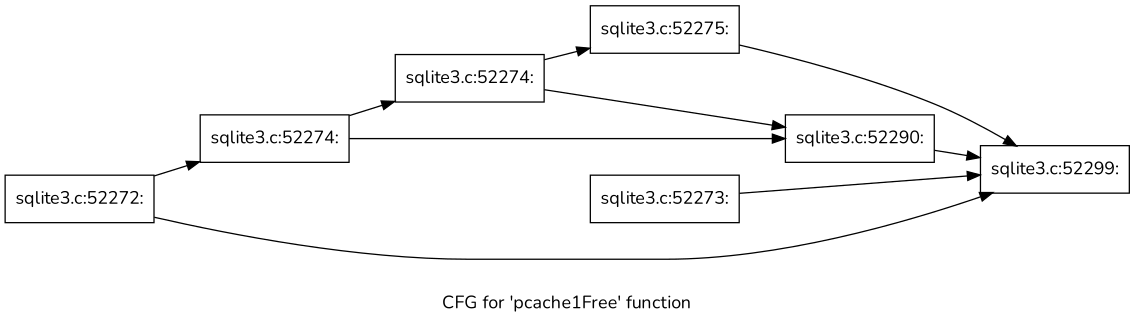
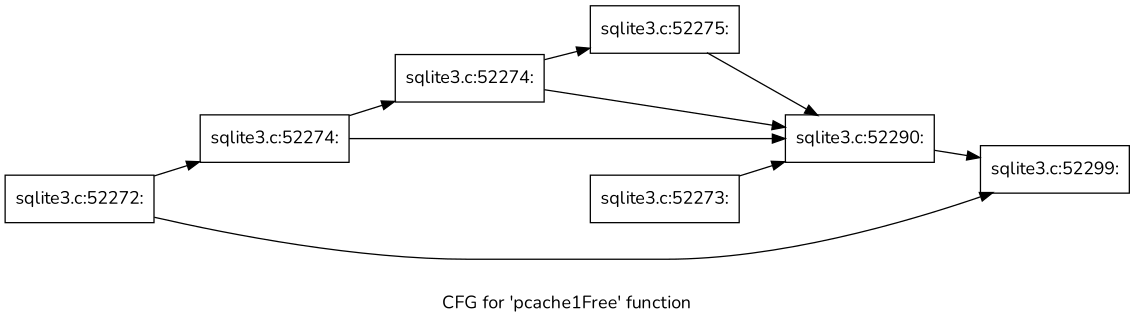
edge "sqlite3.c:52275:" -> "sqlite3.c:52299:": now "sqlite3.c:52275:" -> "sqlite3.c:52290:"
edge "sqlite3.c:52273:" -> "sqlite3.c:52299:": now "sqlite3.c:52273:" -> "sqlite3.c:52290:"
